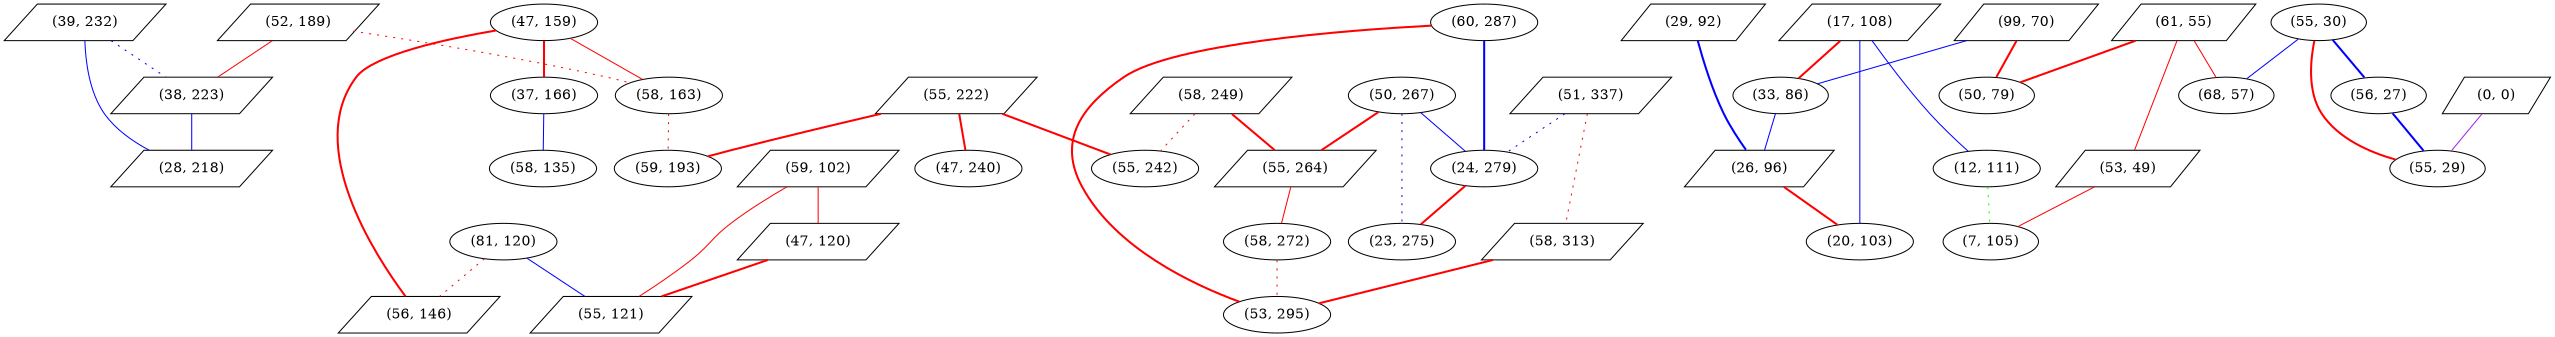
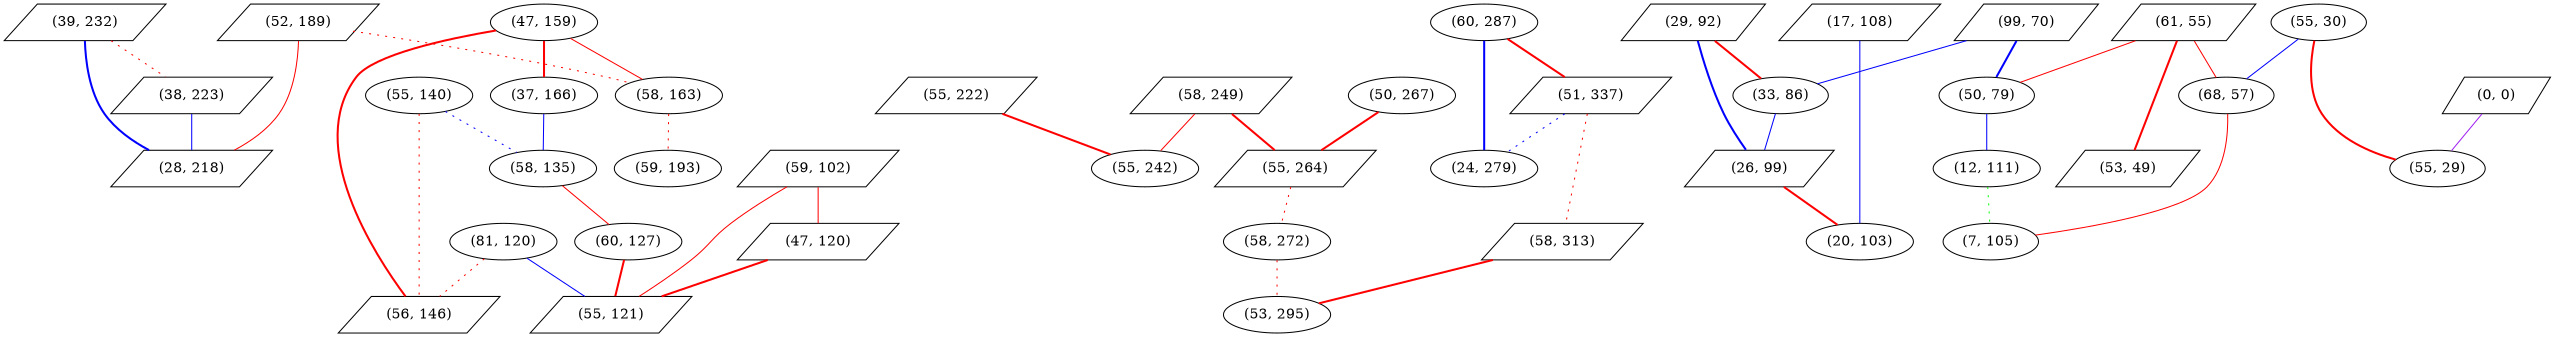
edge "(39, 232)" -- "(38, 223)": color blue -> red
edge "(52, 189)" -- "(38, 223)": now "(52, 189)" -- "(28, 218)"
edge "(99, 70)" -- "(50, 79)": color red -> blue
edge "(17, 108)" -- "(33, 86)": now "(29, 92)" -- "(33, 86)"
edge "(61, 55)" -- "(50, 79)": style bold -> solid
edge "(60, 287)" -- "(53, 295)": now "(60, 287)" -- "(51, 337)"
node "(55, 140)": added
edge "(61, 55)" -- "(53, 49)": style solid -> bold
node "(56, 27)": removed
edge "(17, 108)" -- "(12, 111)": now "(50, 79)" -- "(12, 111)"
edge "(39, 232)" -- "(28, 218)": style solid -> bold
edge "(58, 249)" -- "(55, 242)": style dotted -> solid
edge "(50, 267)" -- "(24, 279)": removed
edge "(55, 222)" -- "(59, 193)": removed
node "(47, 240)": removed
node "(26, 96)": label "(26, 96)" -> "(26, 99)"
edge "(55, 264)" -- "(58, 272)": style solid -> dotted
edge "(53, 49)" -- "(7, 105)": now "(68, 57)" -- "(7, 105)"
node "(60, 127)": added
node "(23, 275)": removed
